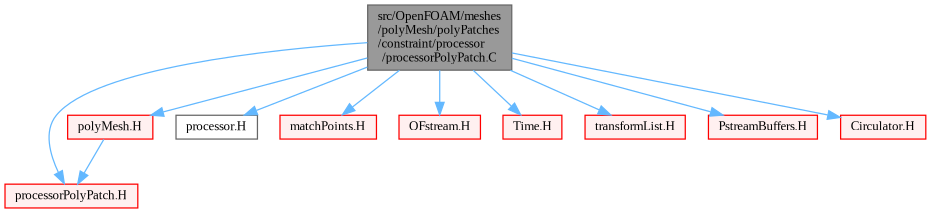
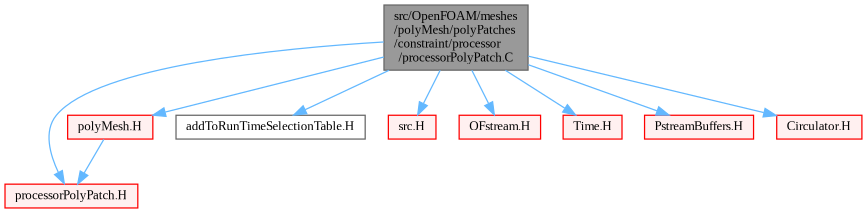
node "processor.H": label "processor.H" -> "addToRunTimeSelectionTable.H"
node "matchPoints.H": label "matchPoints.H" -> "src.H"
node "transformList.H": removed
